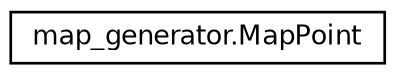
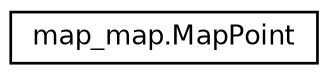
node "map_generator.MapPoint": label "map_generator.MapPoint" -> "map_map.MapPoint"
